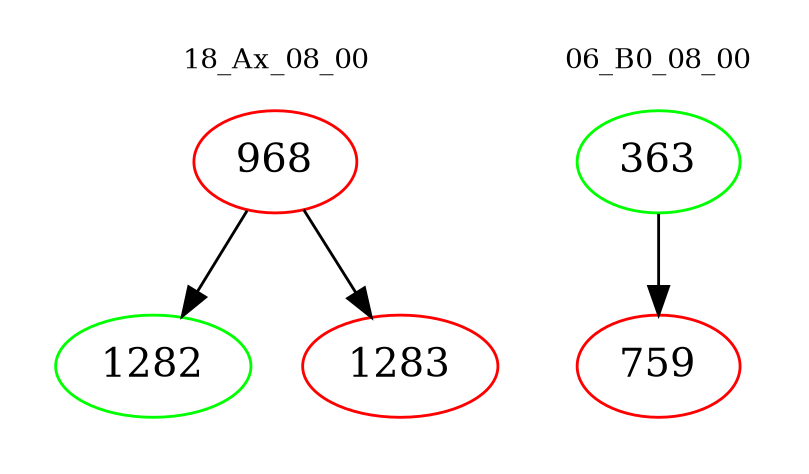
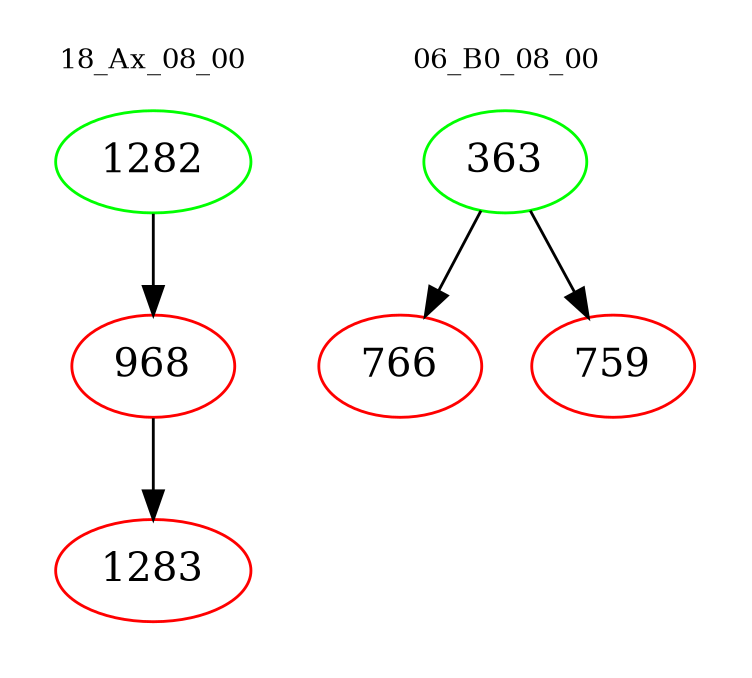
edge "968" -> "1282": reversed
node "766": added
